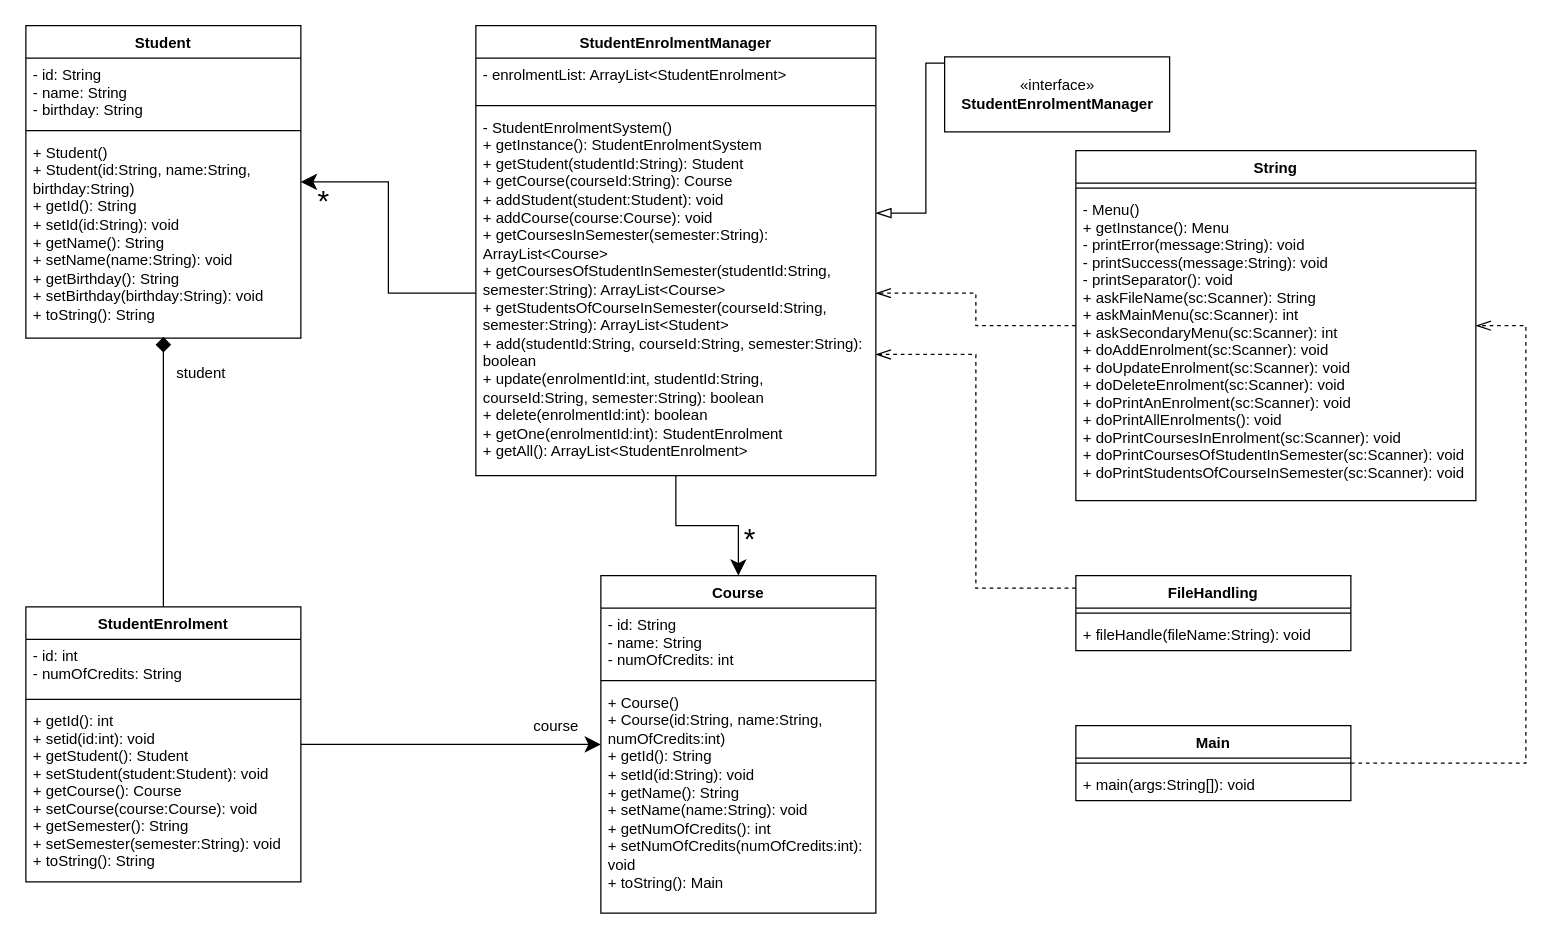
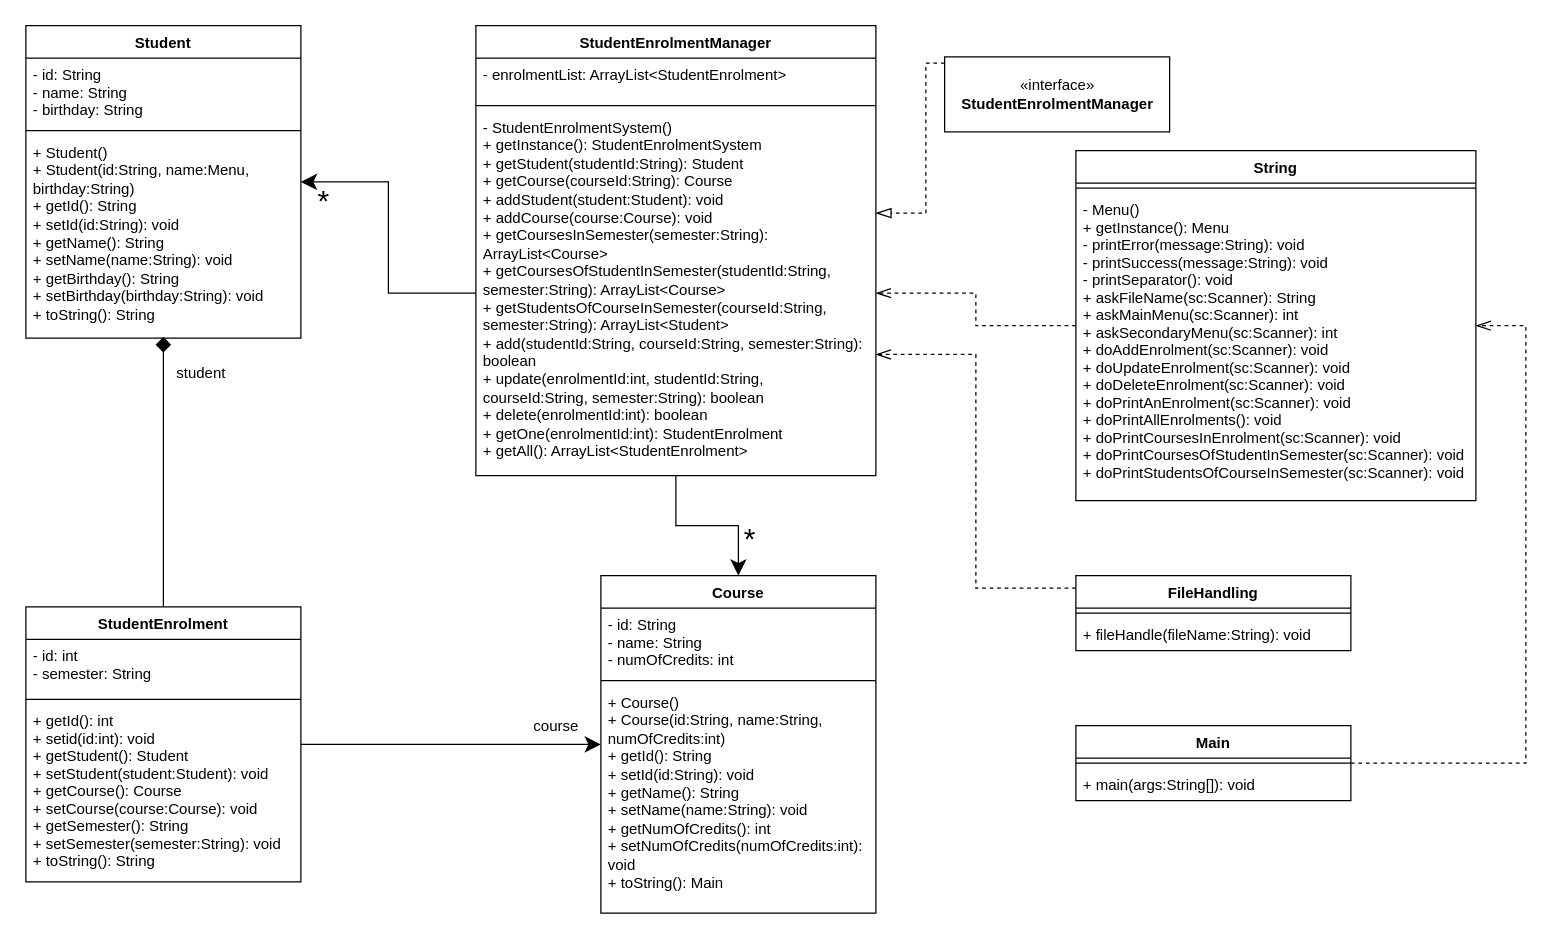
edge "«interface» StudentEnrolmentManager" -> "StudentEnrolmentManager": style solid -> dashed
node "+ Student() + Student(id:String, name:String, birthday:String) + getId(): String + setId(id:String): void + getName(): String + setName(name:String): void + getBirthday(): String + setBirthday(birthday:String): void + toString(): String": label "+ Student() + Student(id:String, name:String, birthday:String) + getId(): String + setId(id:String): void + getName(): String + setName(name:String): void + getBirthday(): String + setBirthday(birthday:String): void + toString(): String" -> "+ Student() + Student(id:String, name:Menu, birthday:String) + getId(): String + setId(id:String): void + getName(): String + setName(name:String): void + getBirthday(): String + setBirthday(birthday:String): void + toString(): String"
node "- id: int - numOfCredits: String": label "- id: int - numOfCredits: String" -> "- id: int - semester: String"
